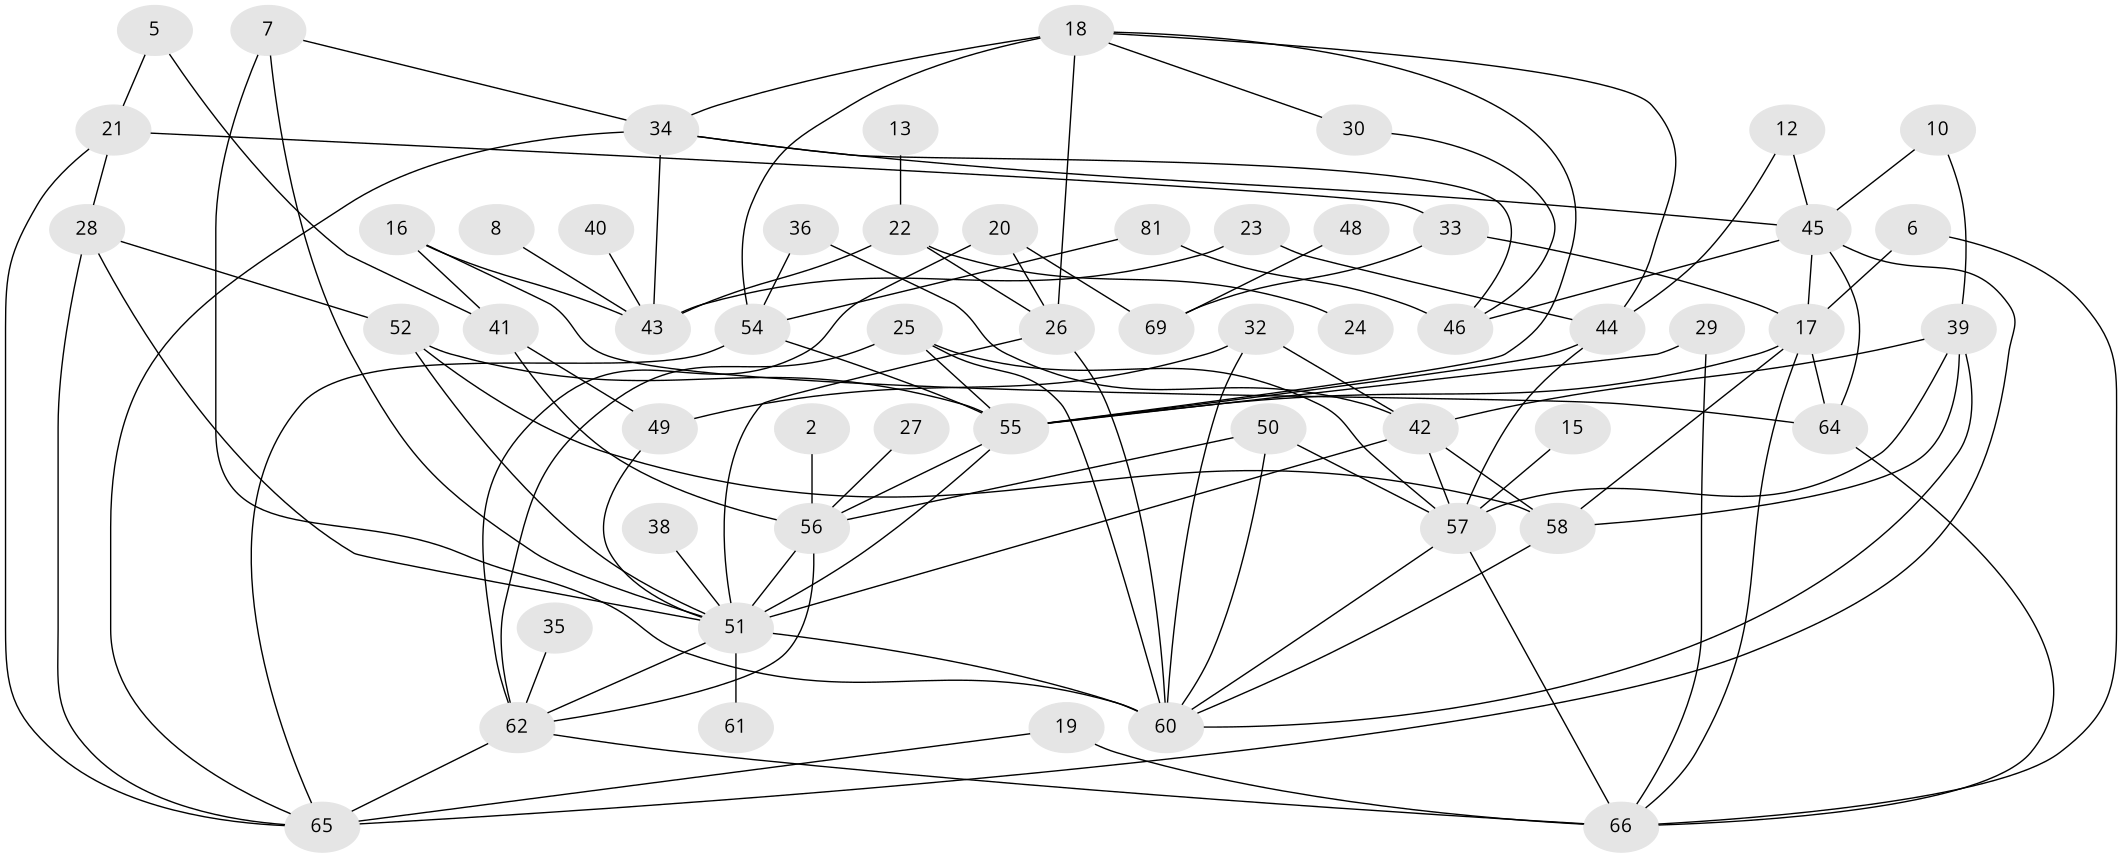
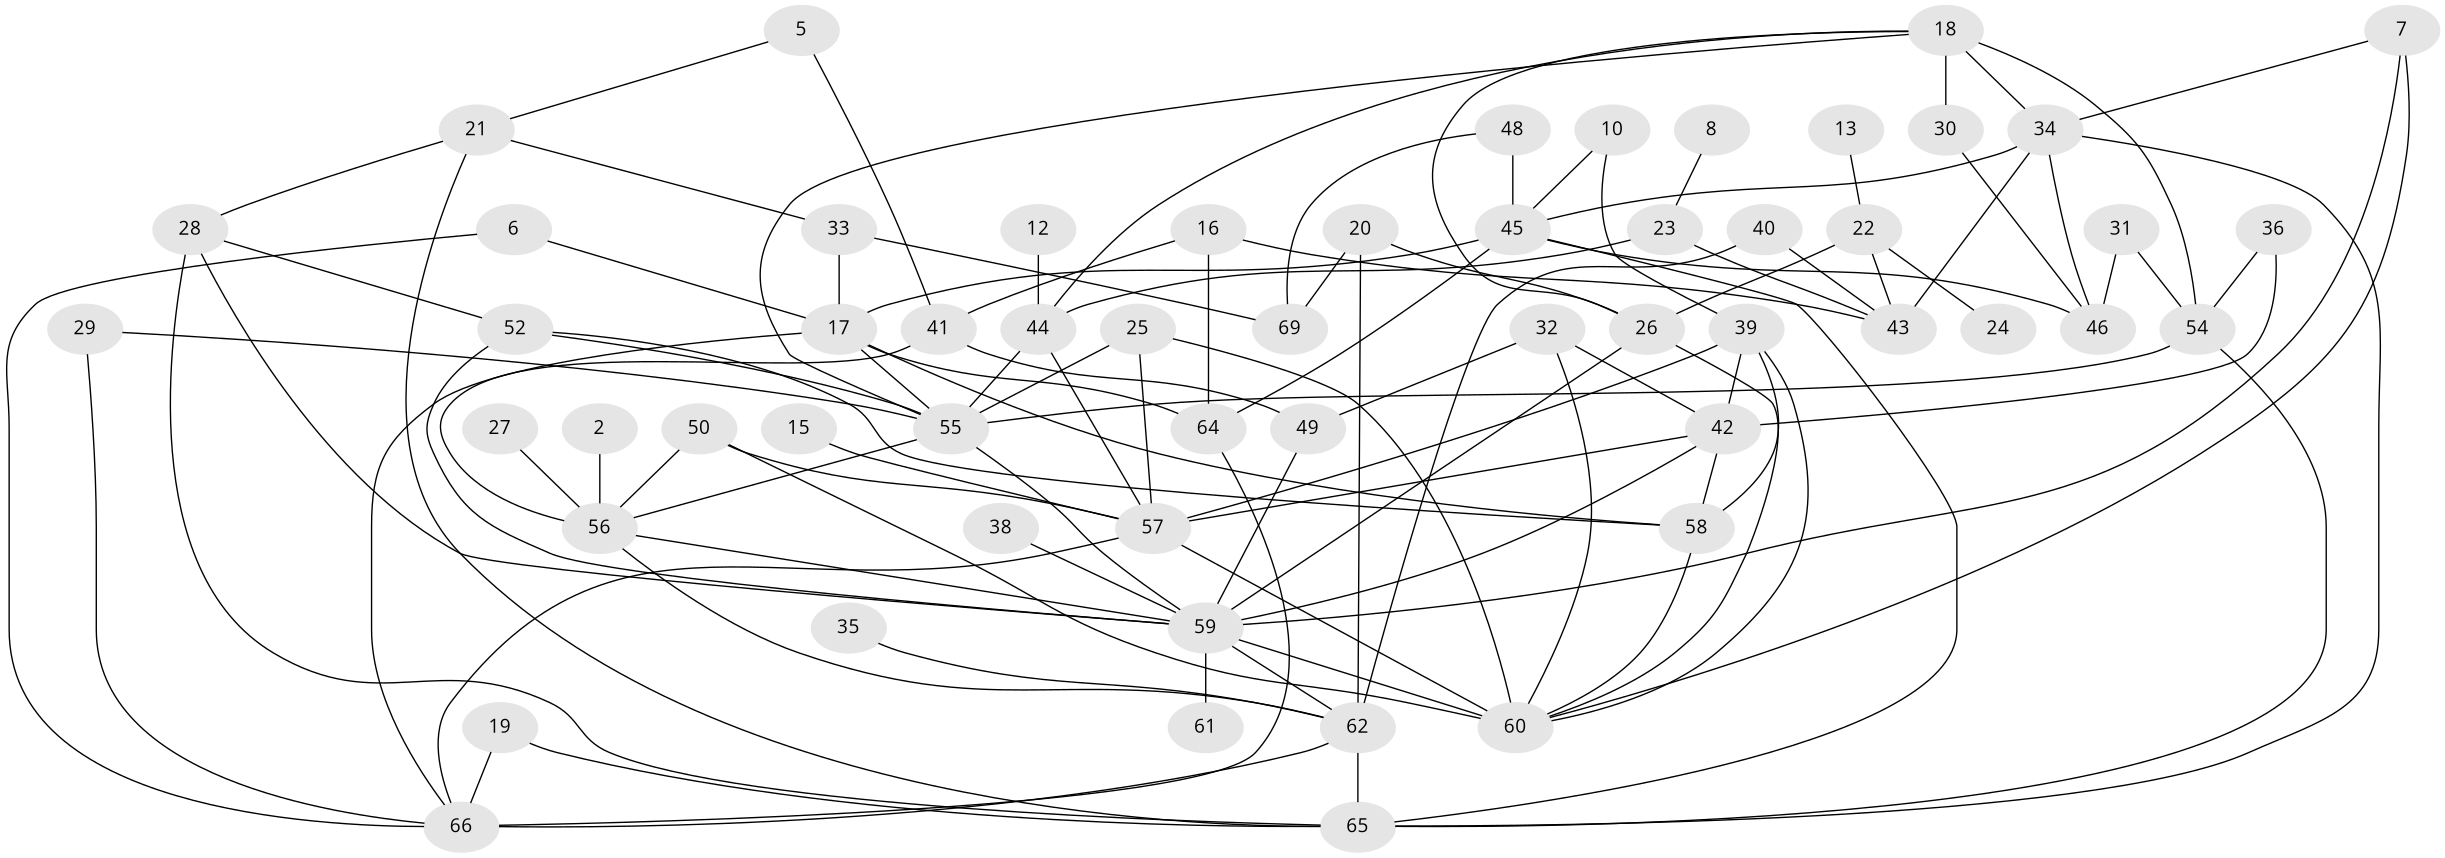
edge "12" -- "45": now "48" -- "45"
node "81": label "81" -> "31"
edge "8" -- "43": now "8" -- "23"
edge "25" -- "62": now "40" -- "62"
node "51": label "51" -> "59"
